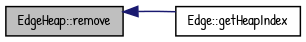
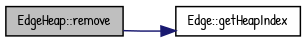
edge "Edge::getHeapIndex" -> "EdgeHeap::remove": reversed
